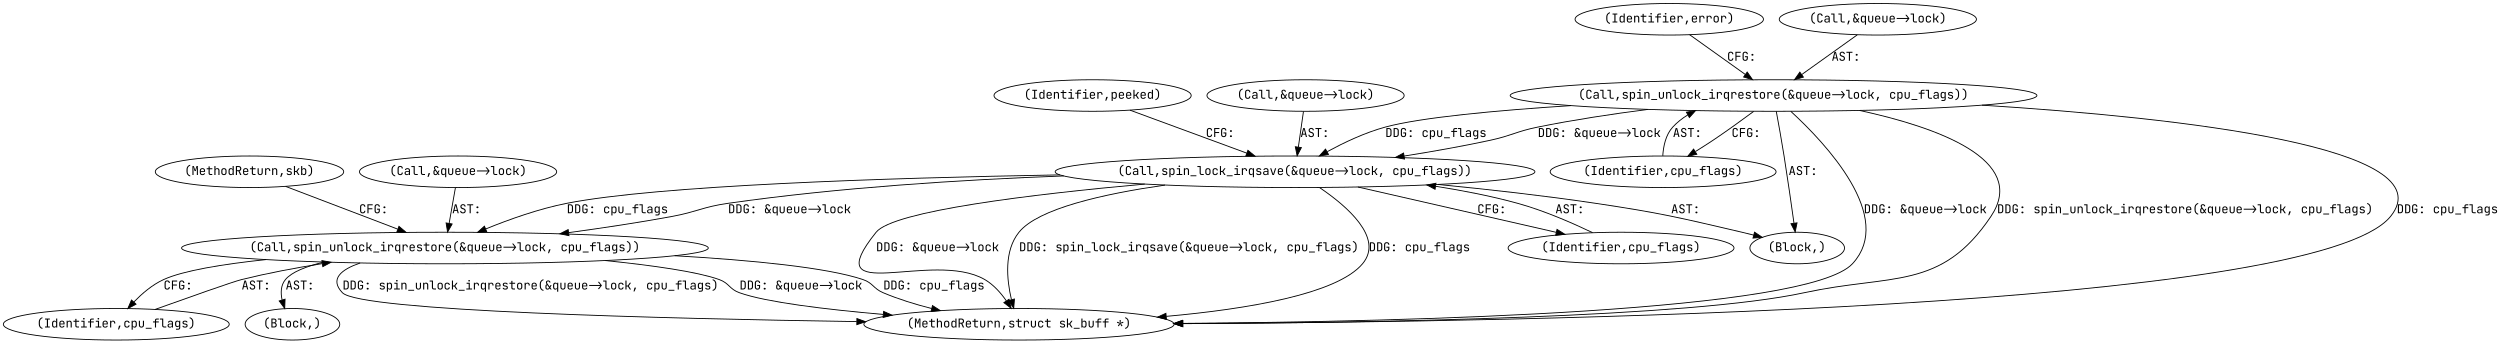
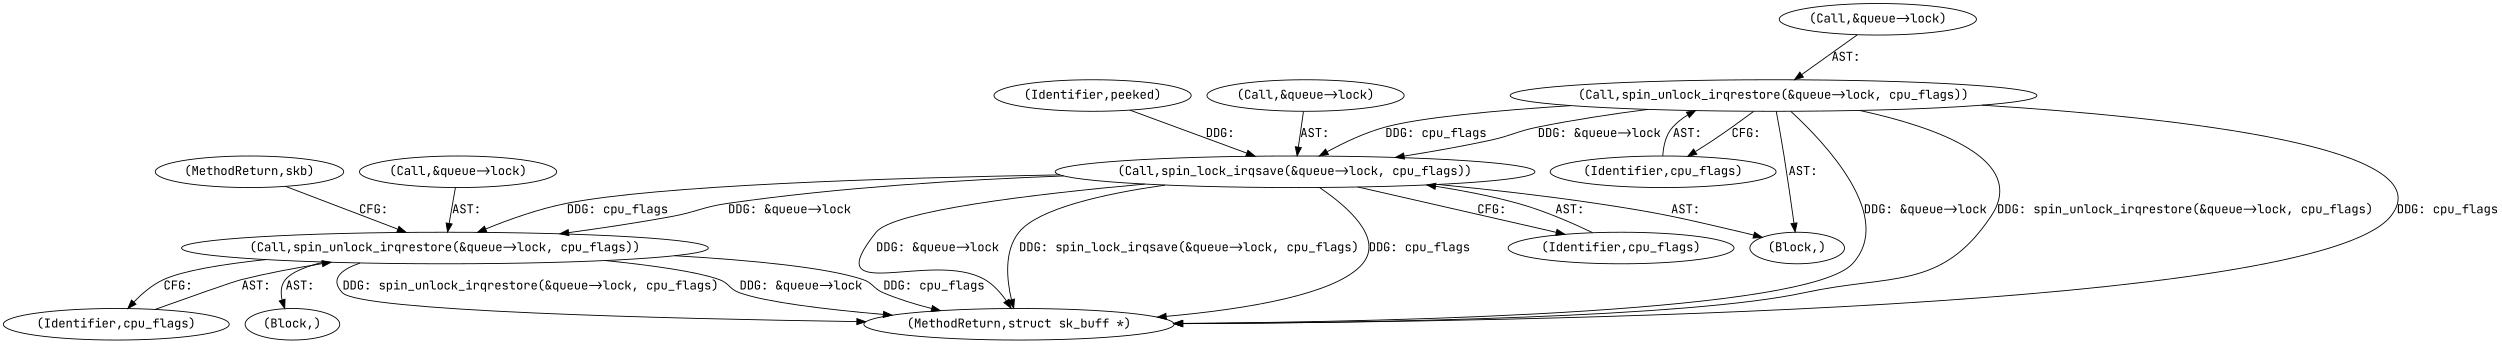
node "(Identifier,error)": removed
edge "(Identifier,peeked)" -> "(Call,spin_lock_irqsave(&queue->lock, cpu_flags))": label "CFG: " -> "DDG: "
